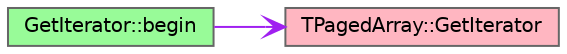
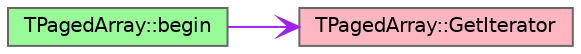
node "GetIterator::begin": label "GetIterator::begin" -> "TPagedArray::begin"
